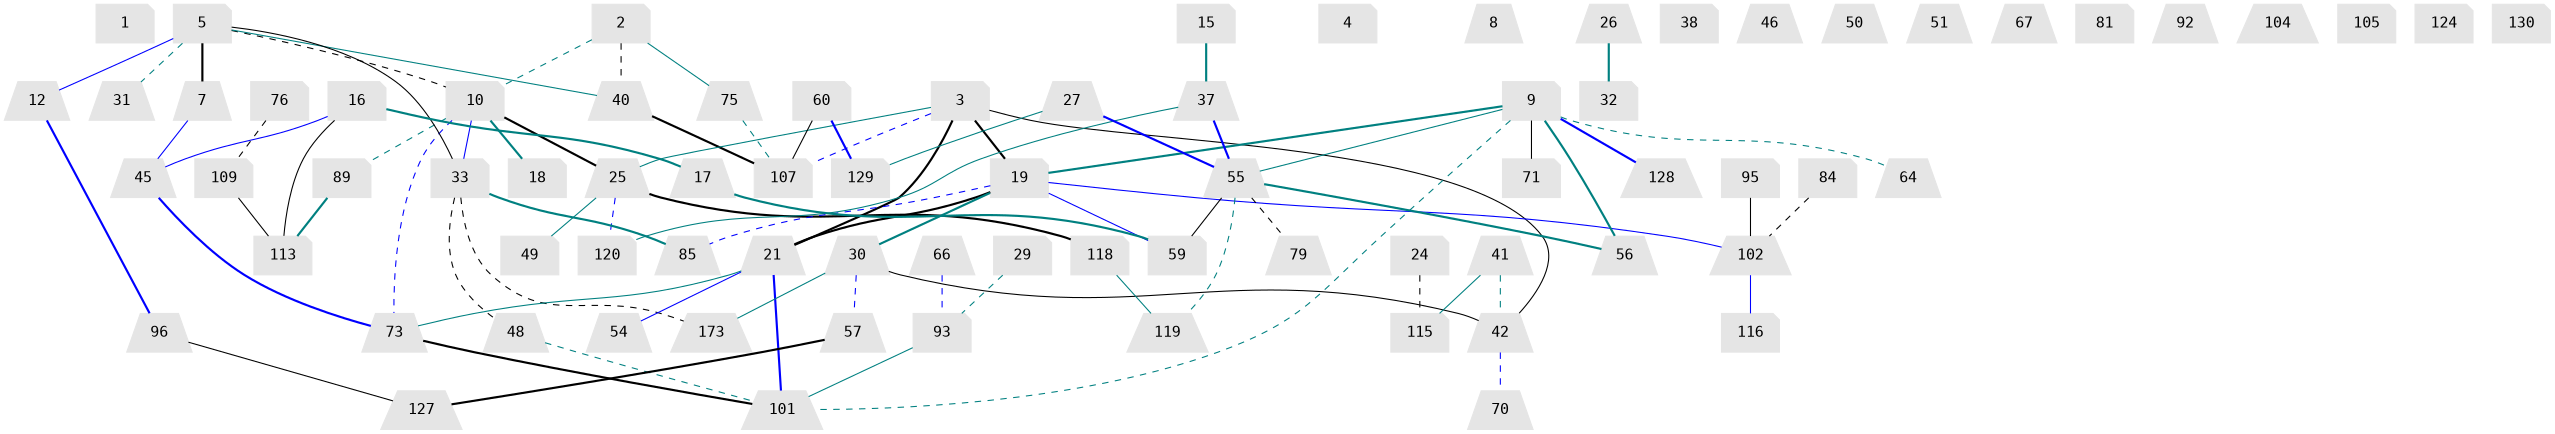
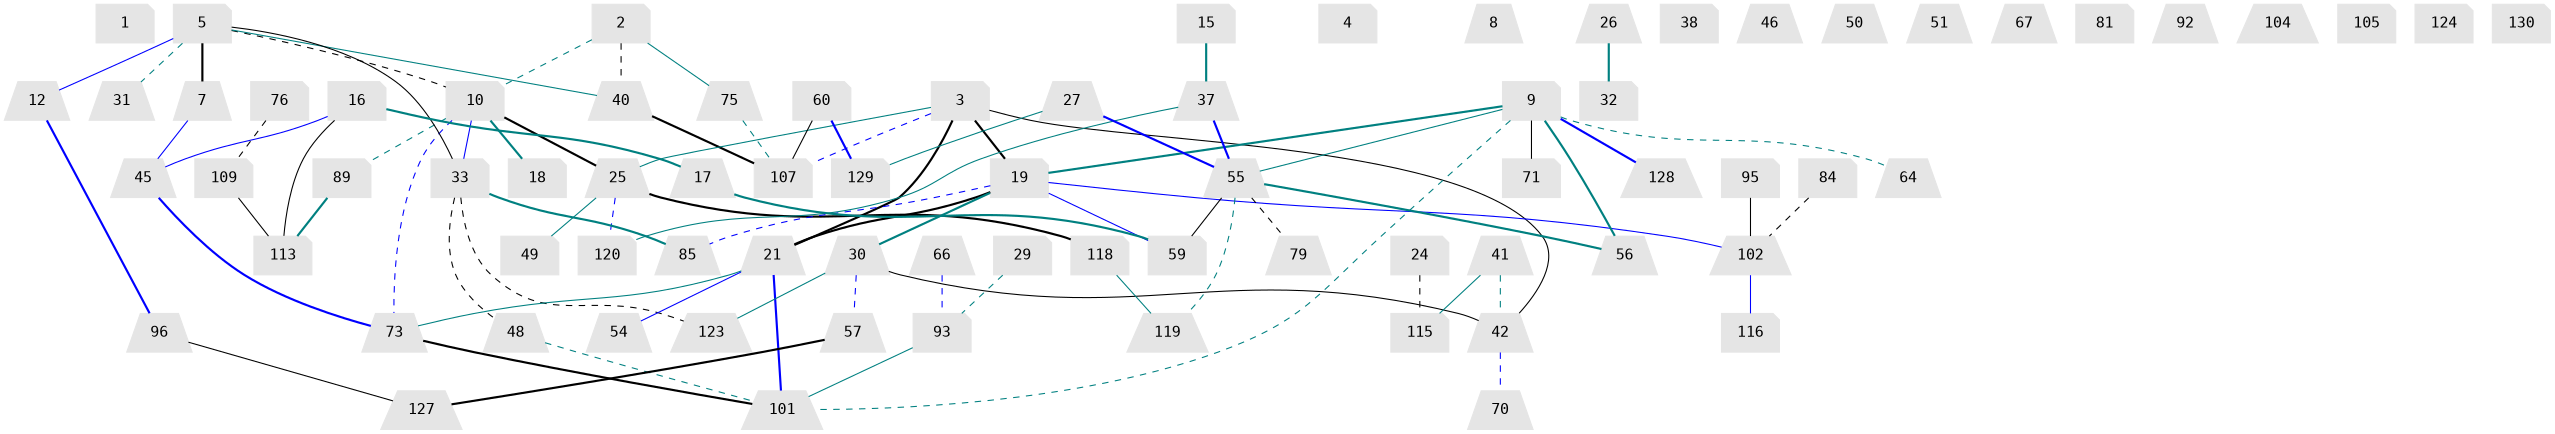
node "173": label "173" -> "123"
